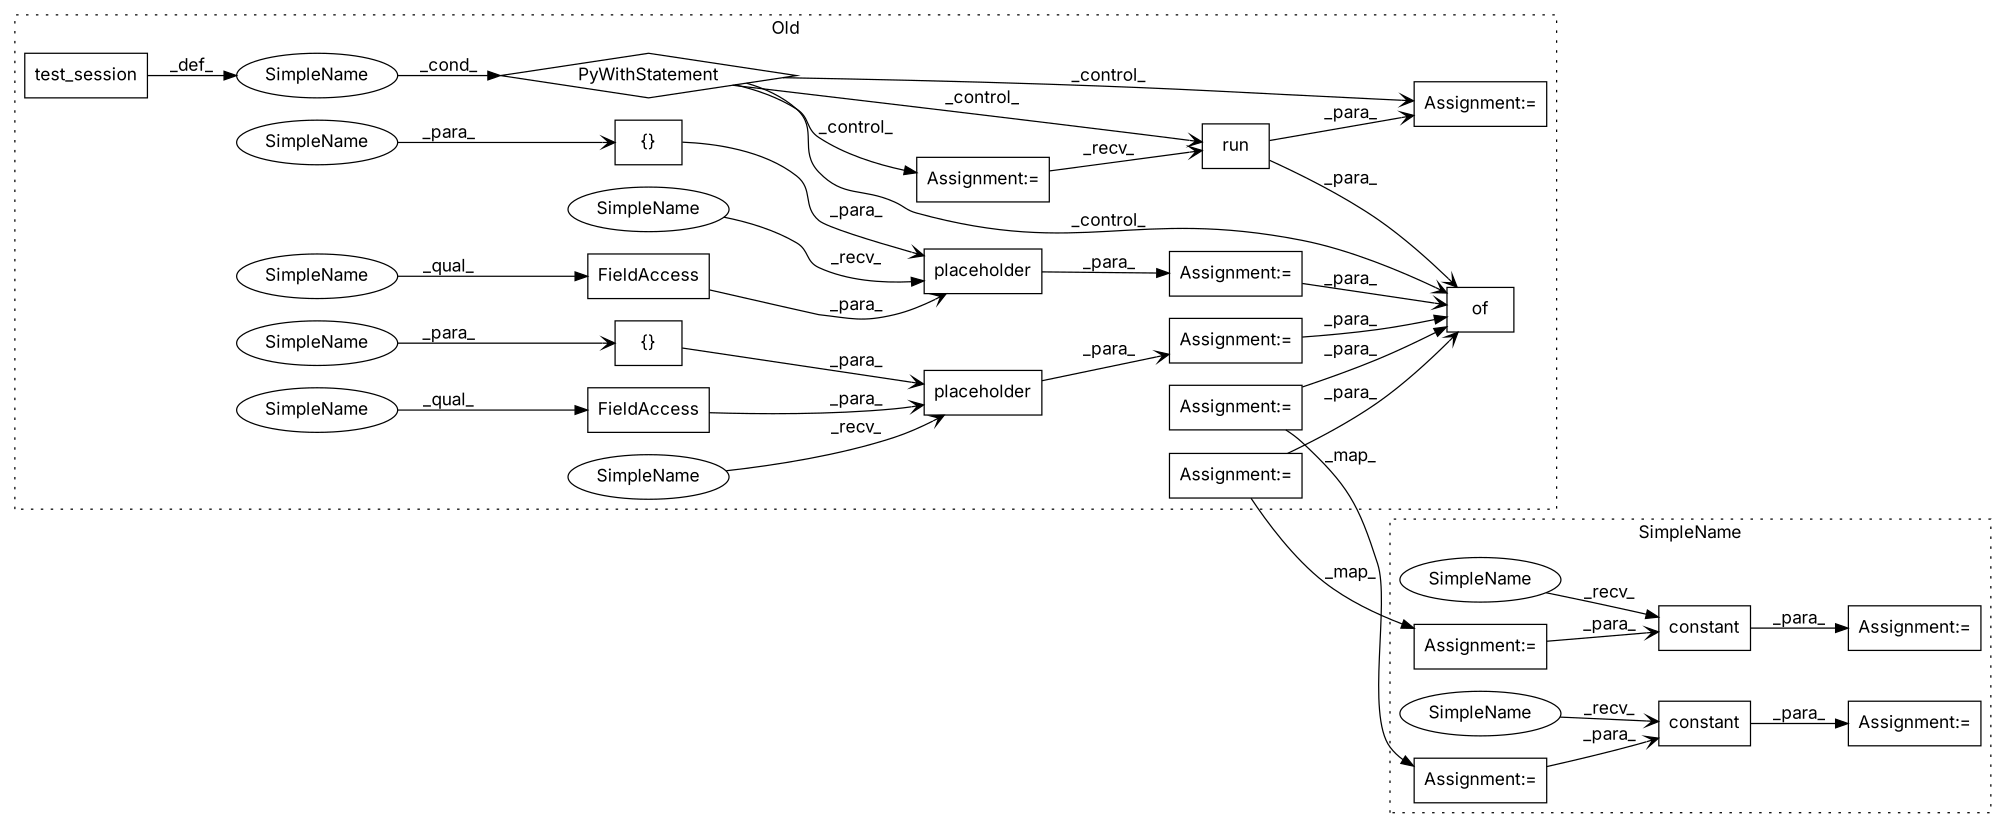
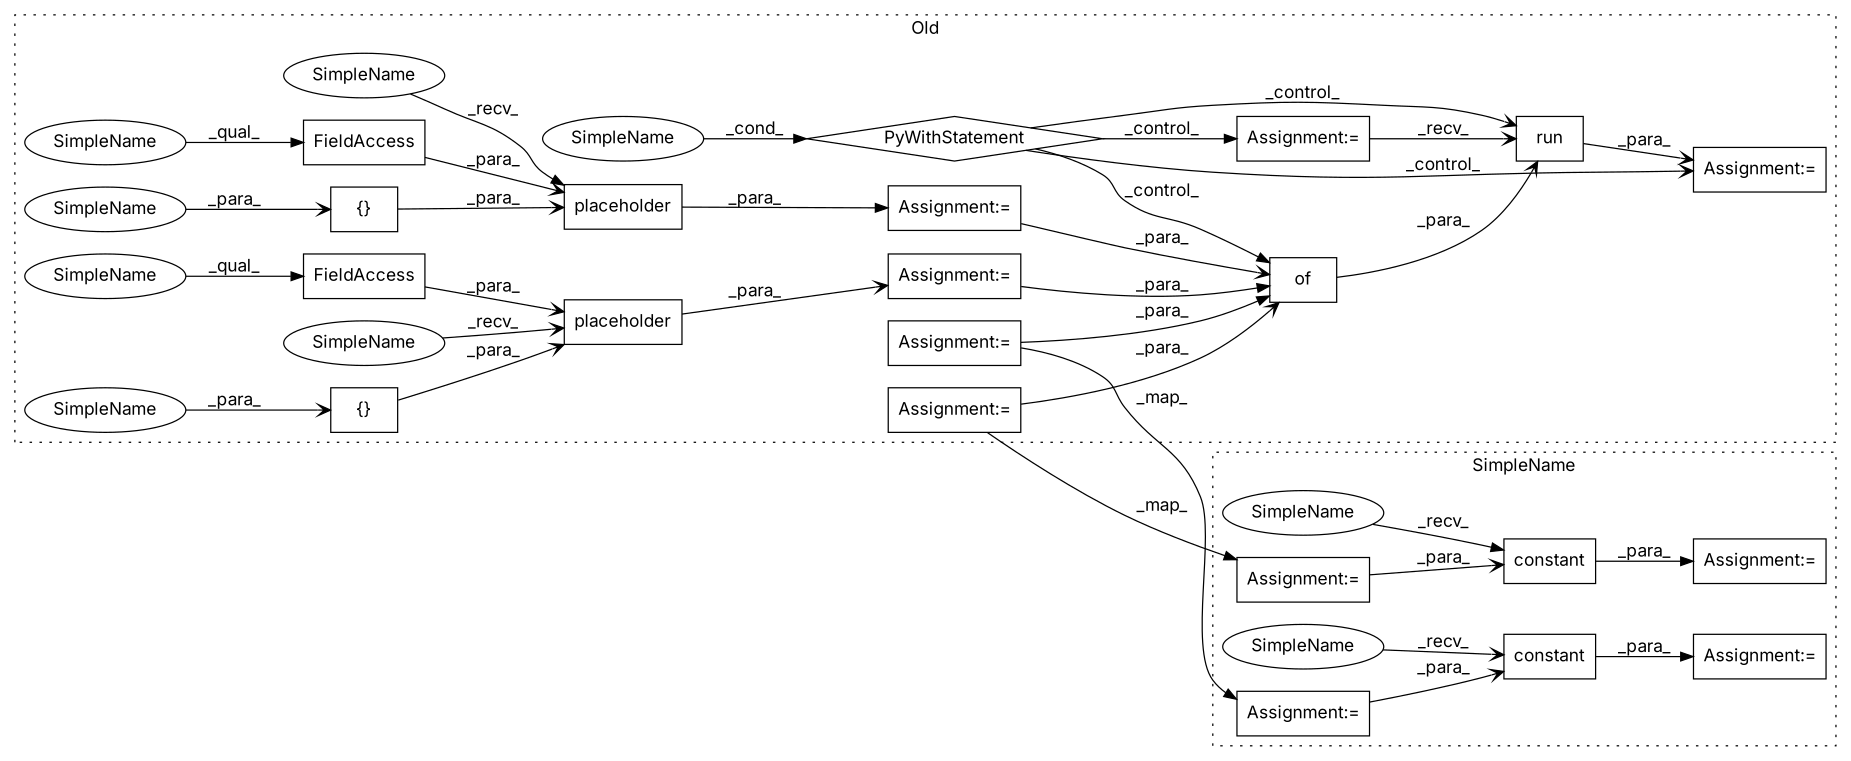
node "test_session": removed
edge "run" -> "of": reversed
edge "PyWithStatement" -> "of": arrowhead vee -> normal
